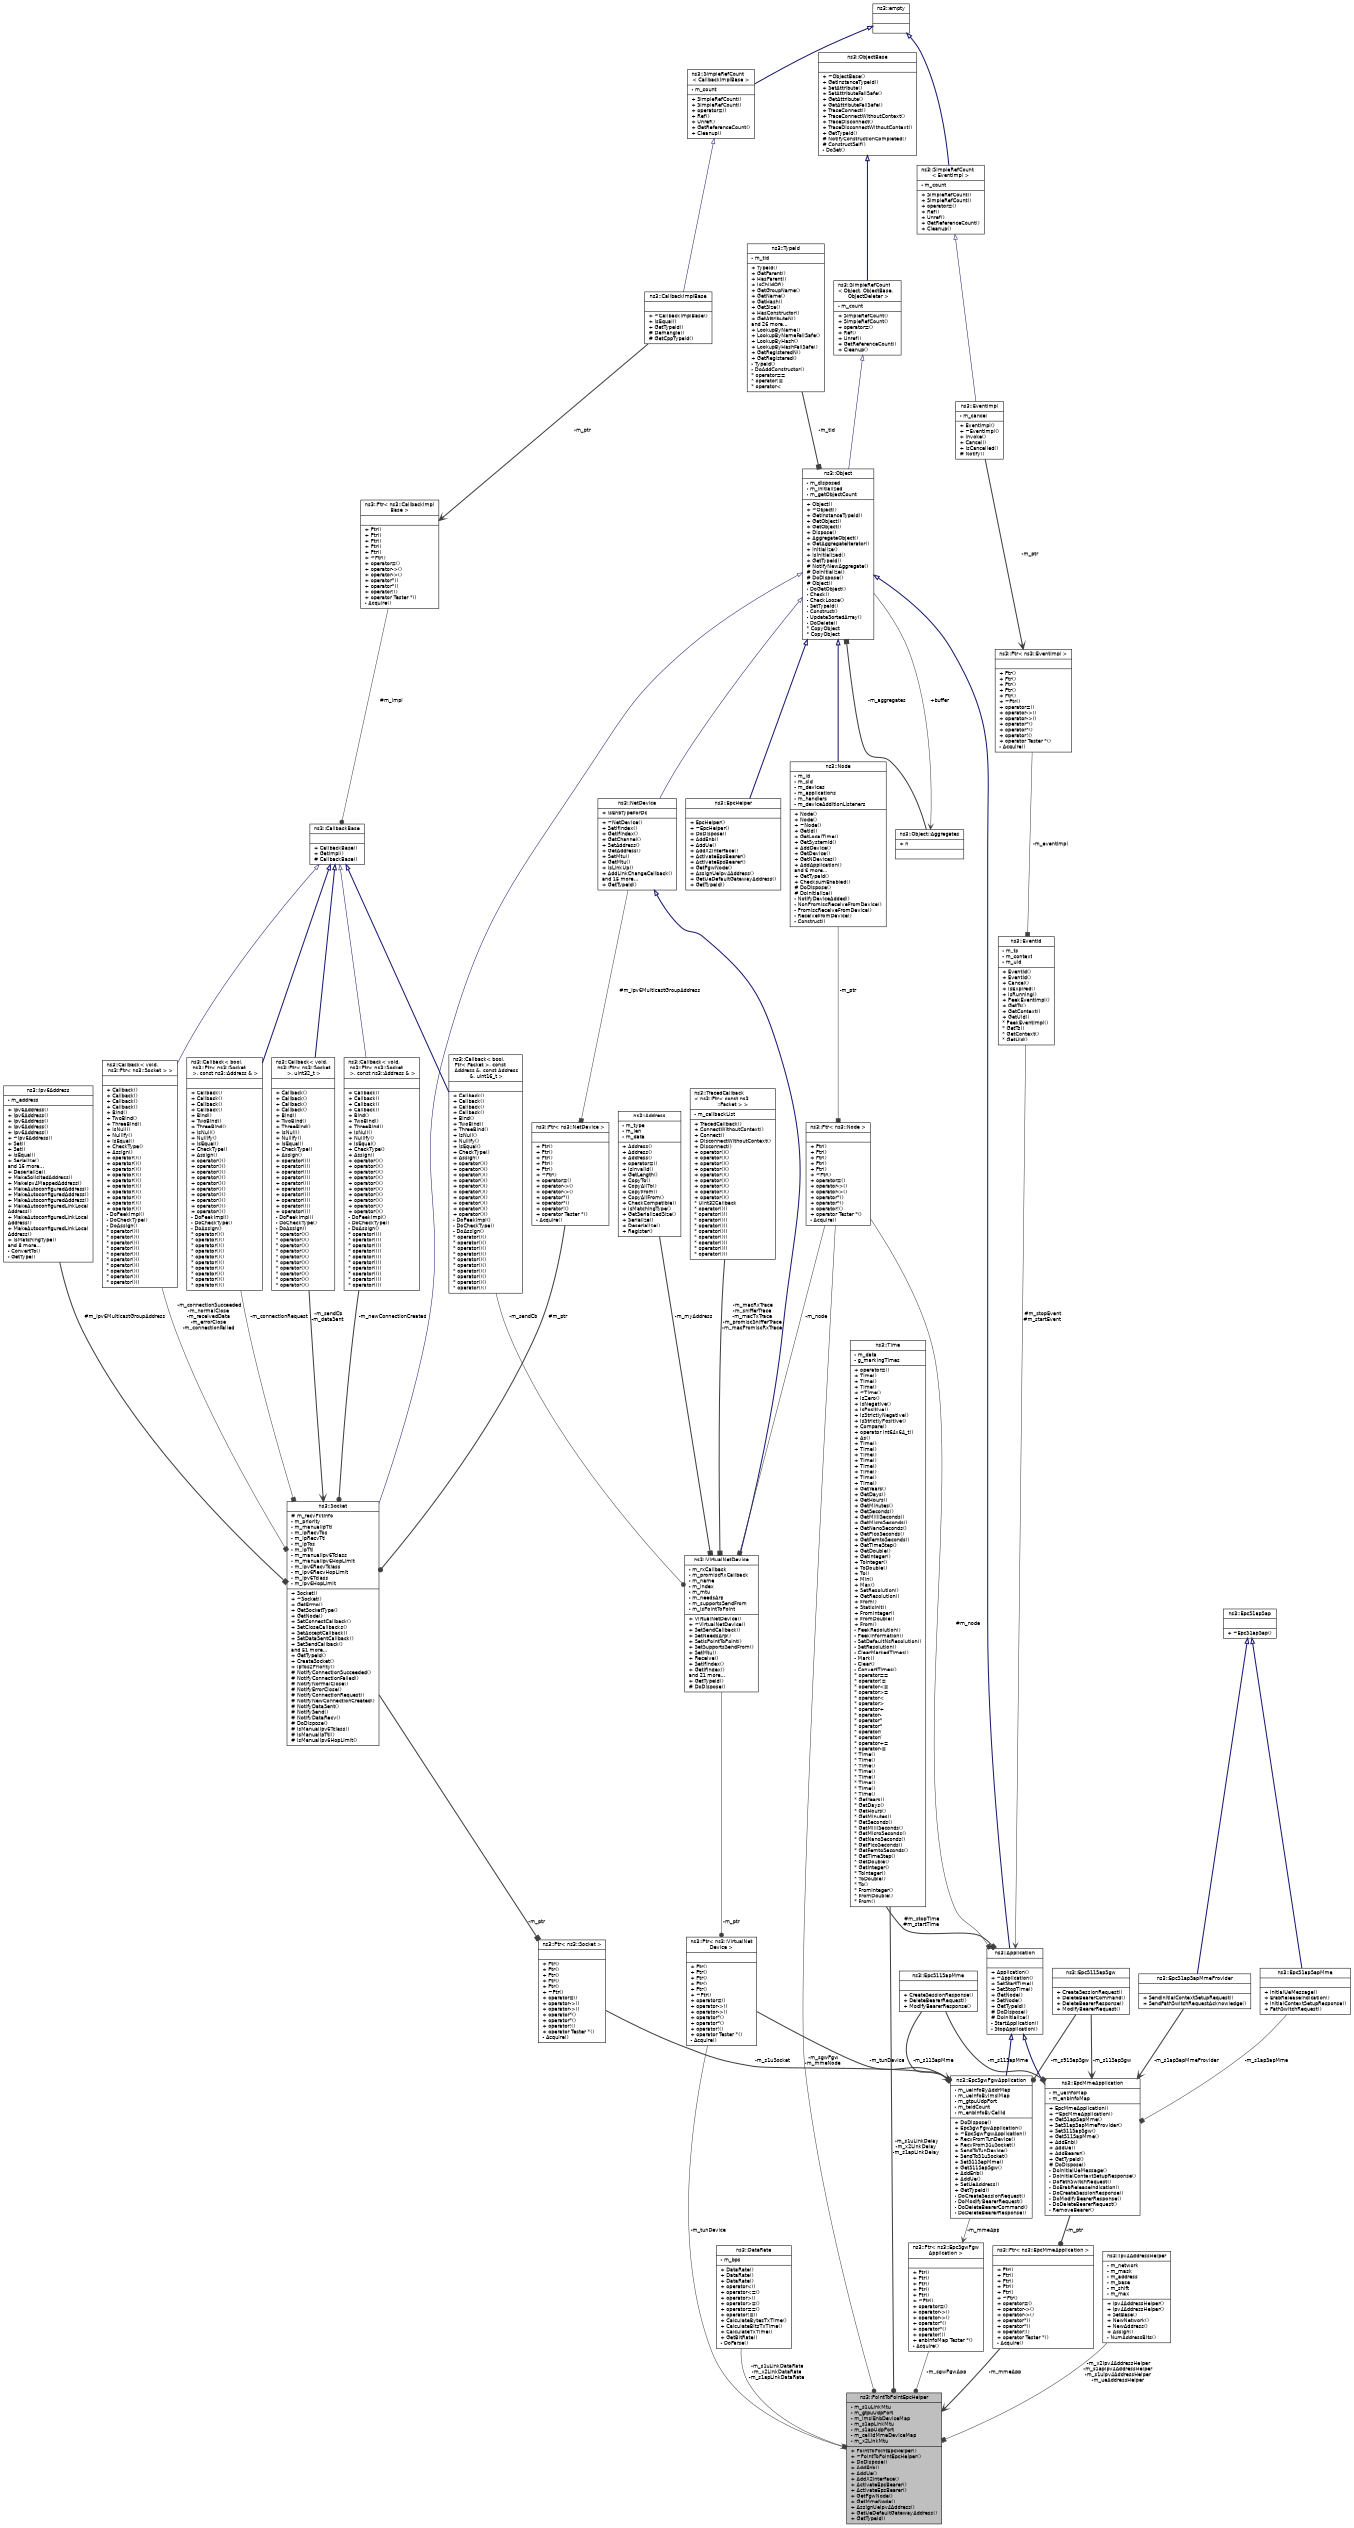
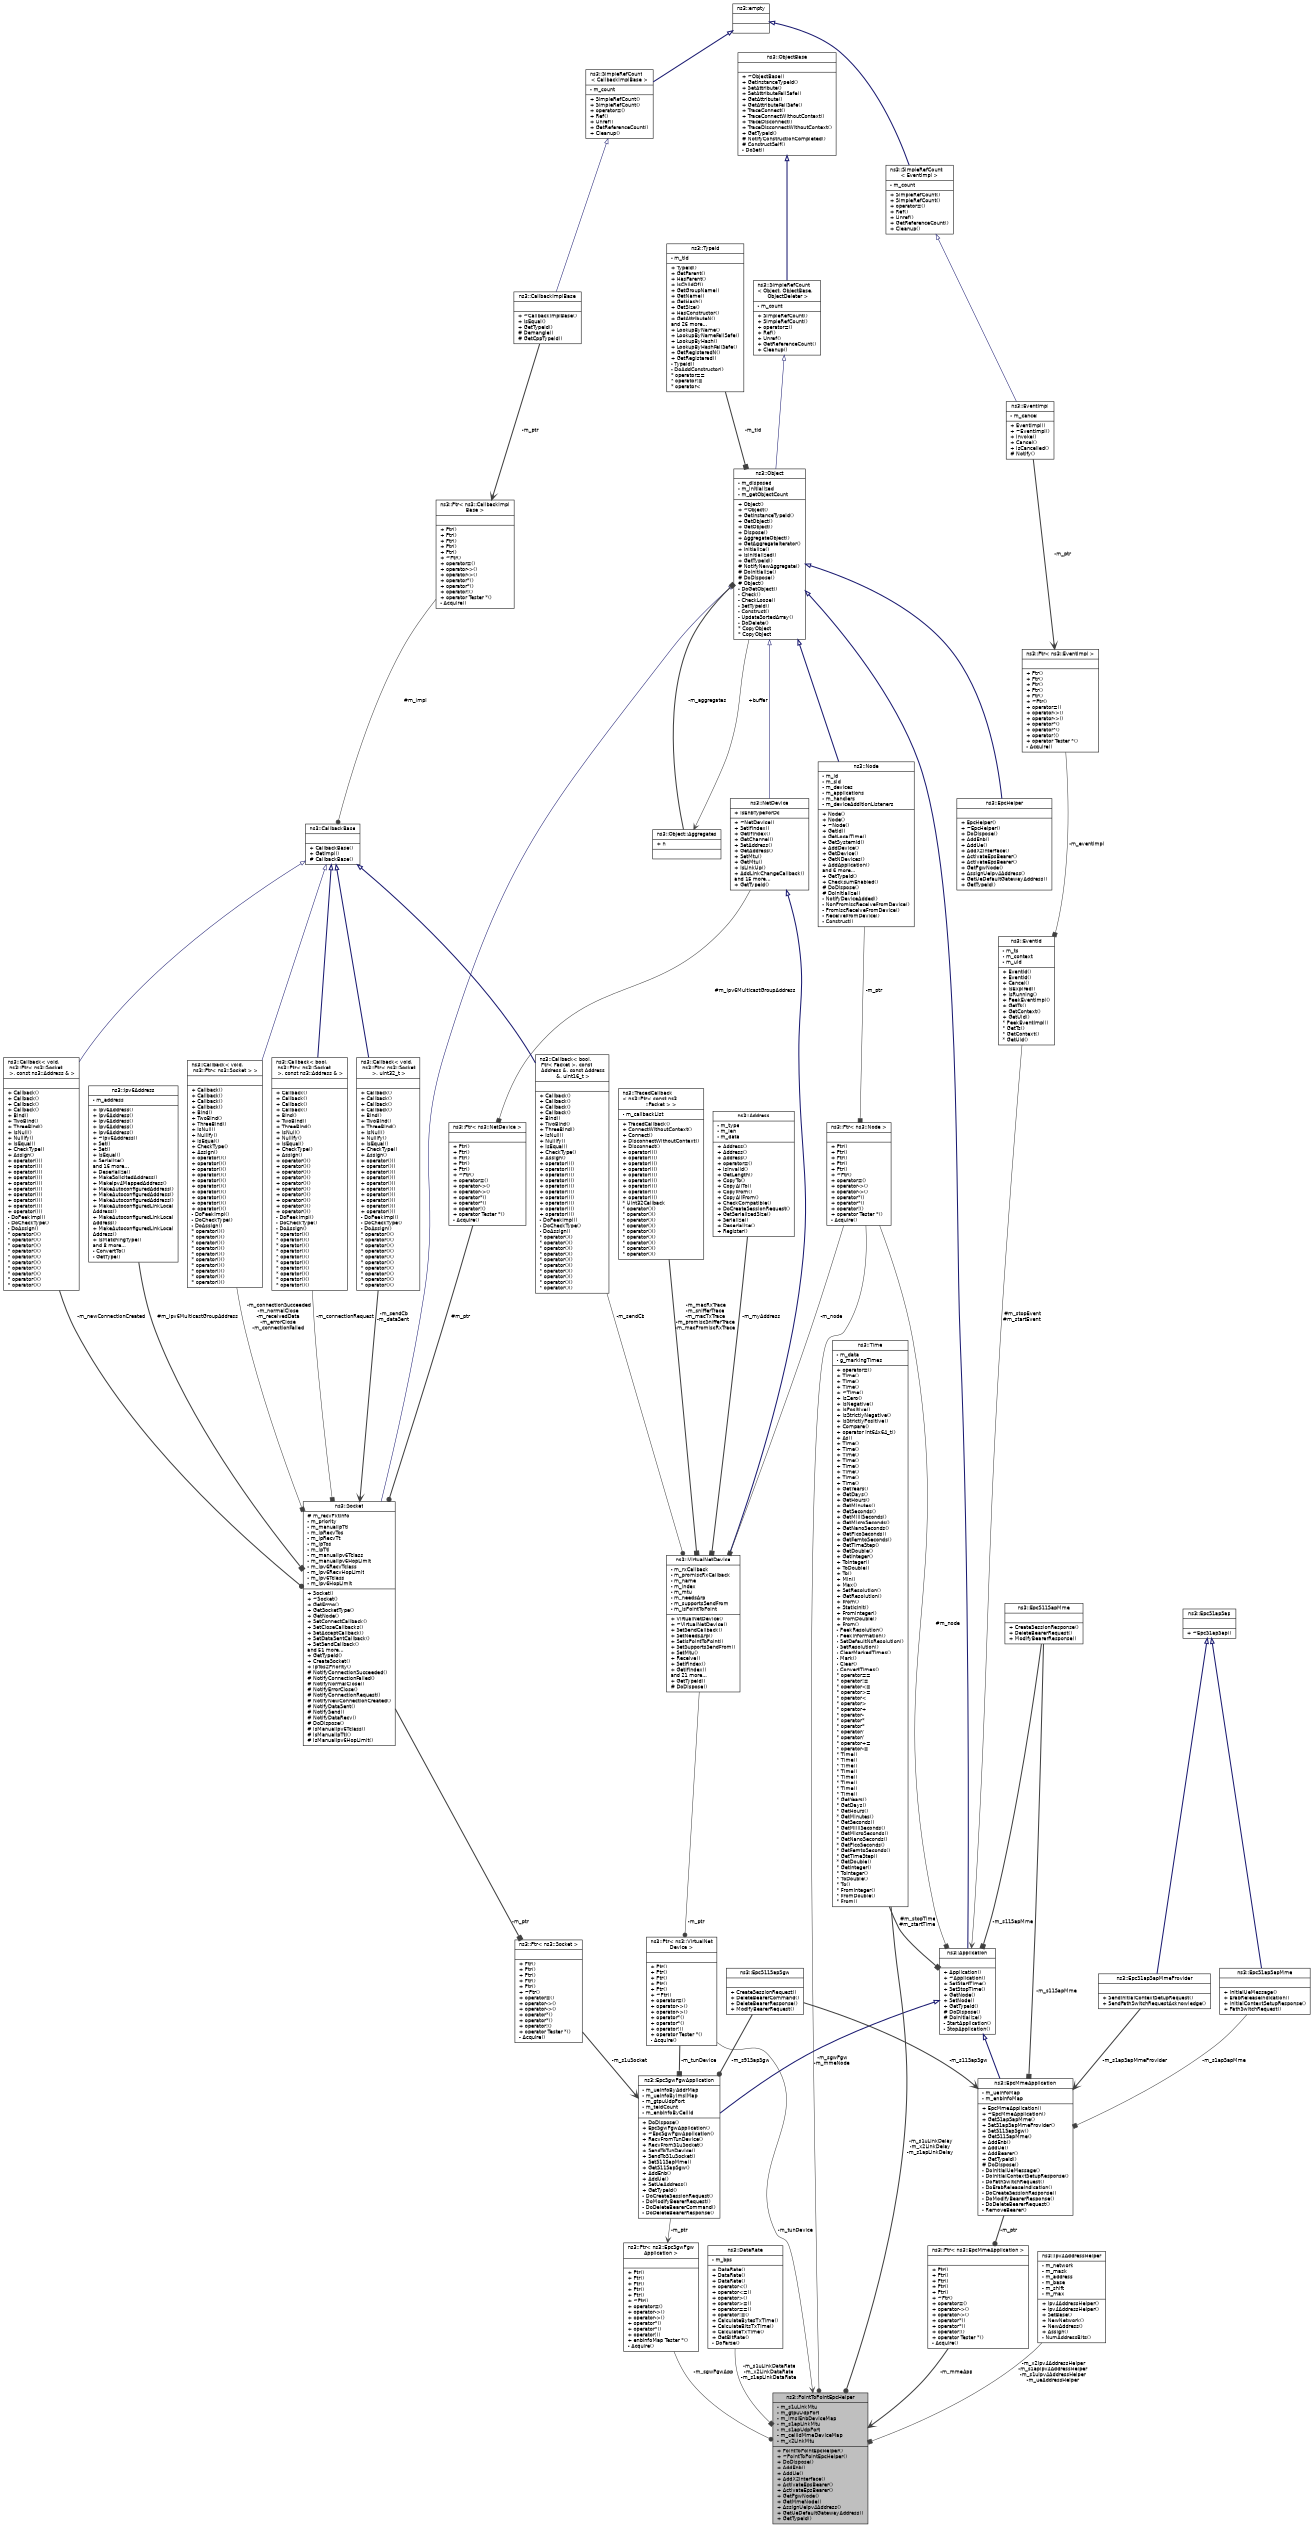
node "ns3::Address": text "+ IsMatchingType()" -> "+ DoCreateSessionRequest()"
edge "ns3::EpcS11SapMme" -> "ns3::EpcSgwPgwApplication": now "ns3::EpcS11SapMme" -> "ns3::Application"
edge "ns3::EpcSgwPgwApplication" -> "ns3::Ptr< ns3::EpcSgwPgw": label " -m_mmeApp" -> " -m_ptr"
